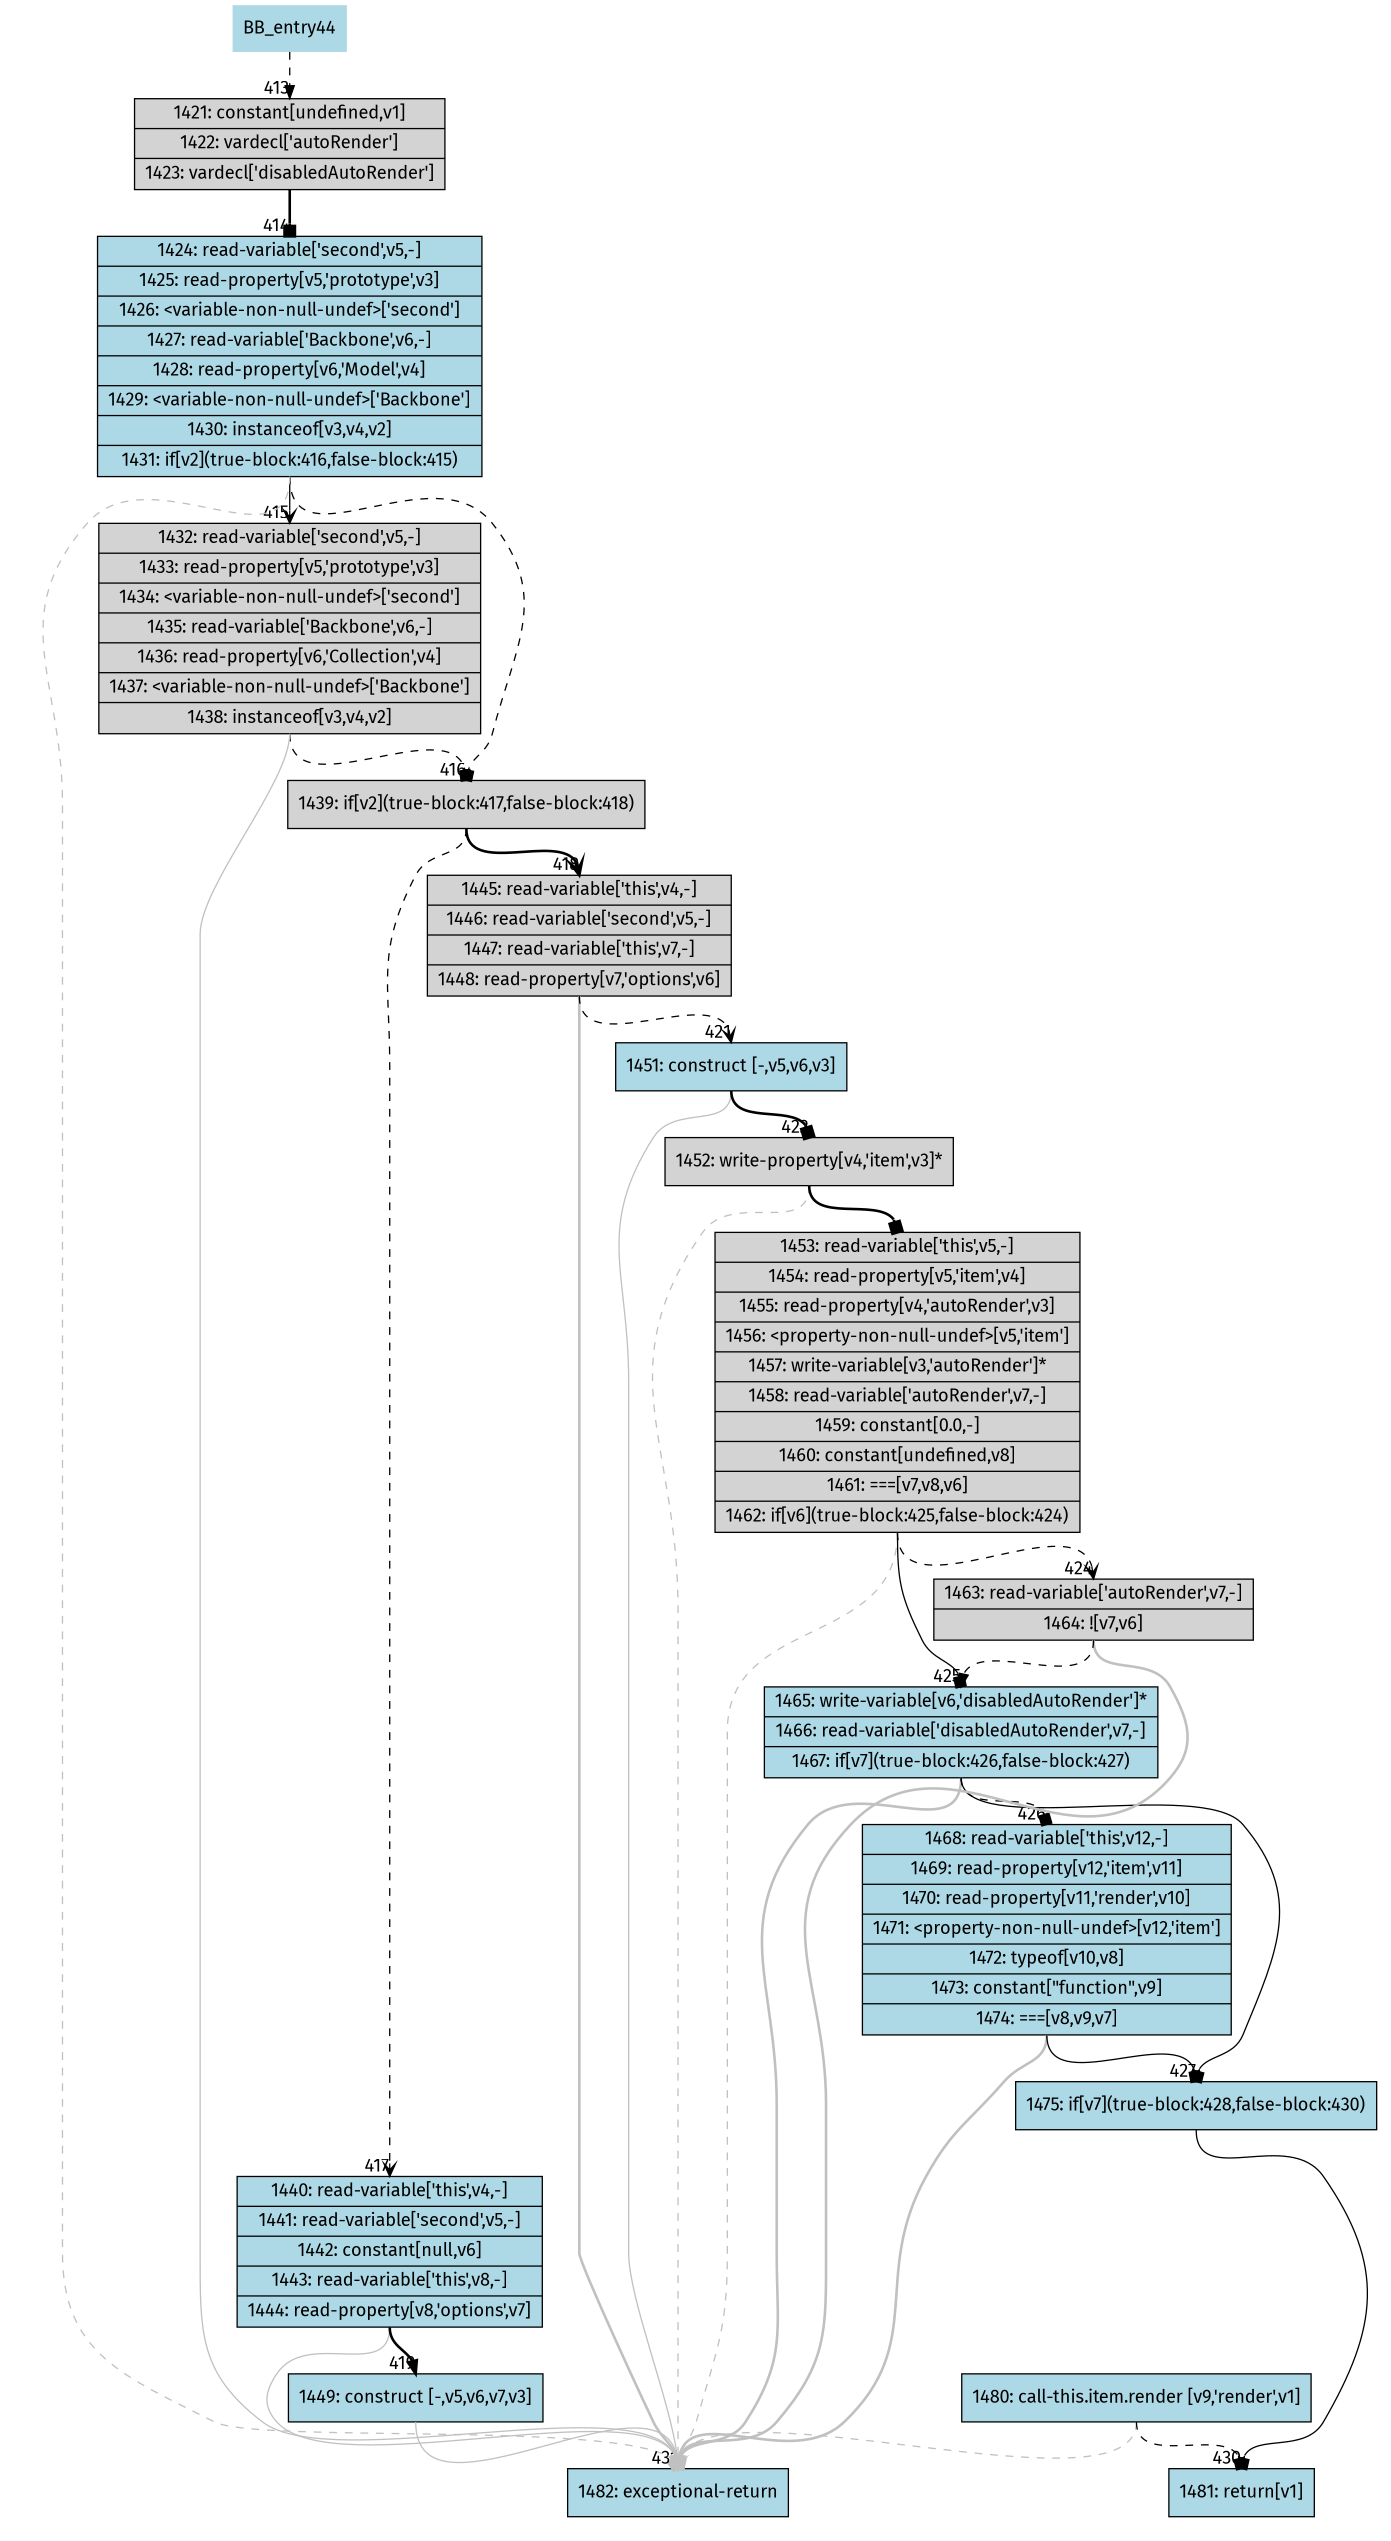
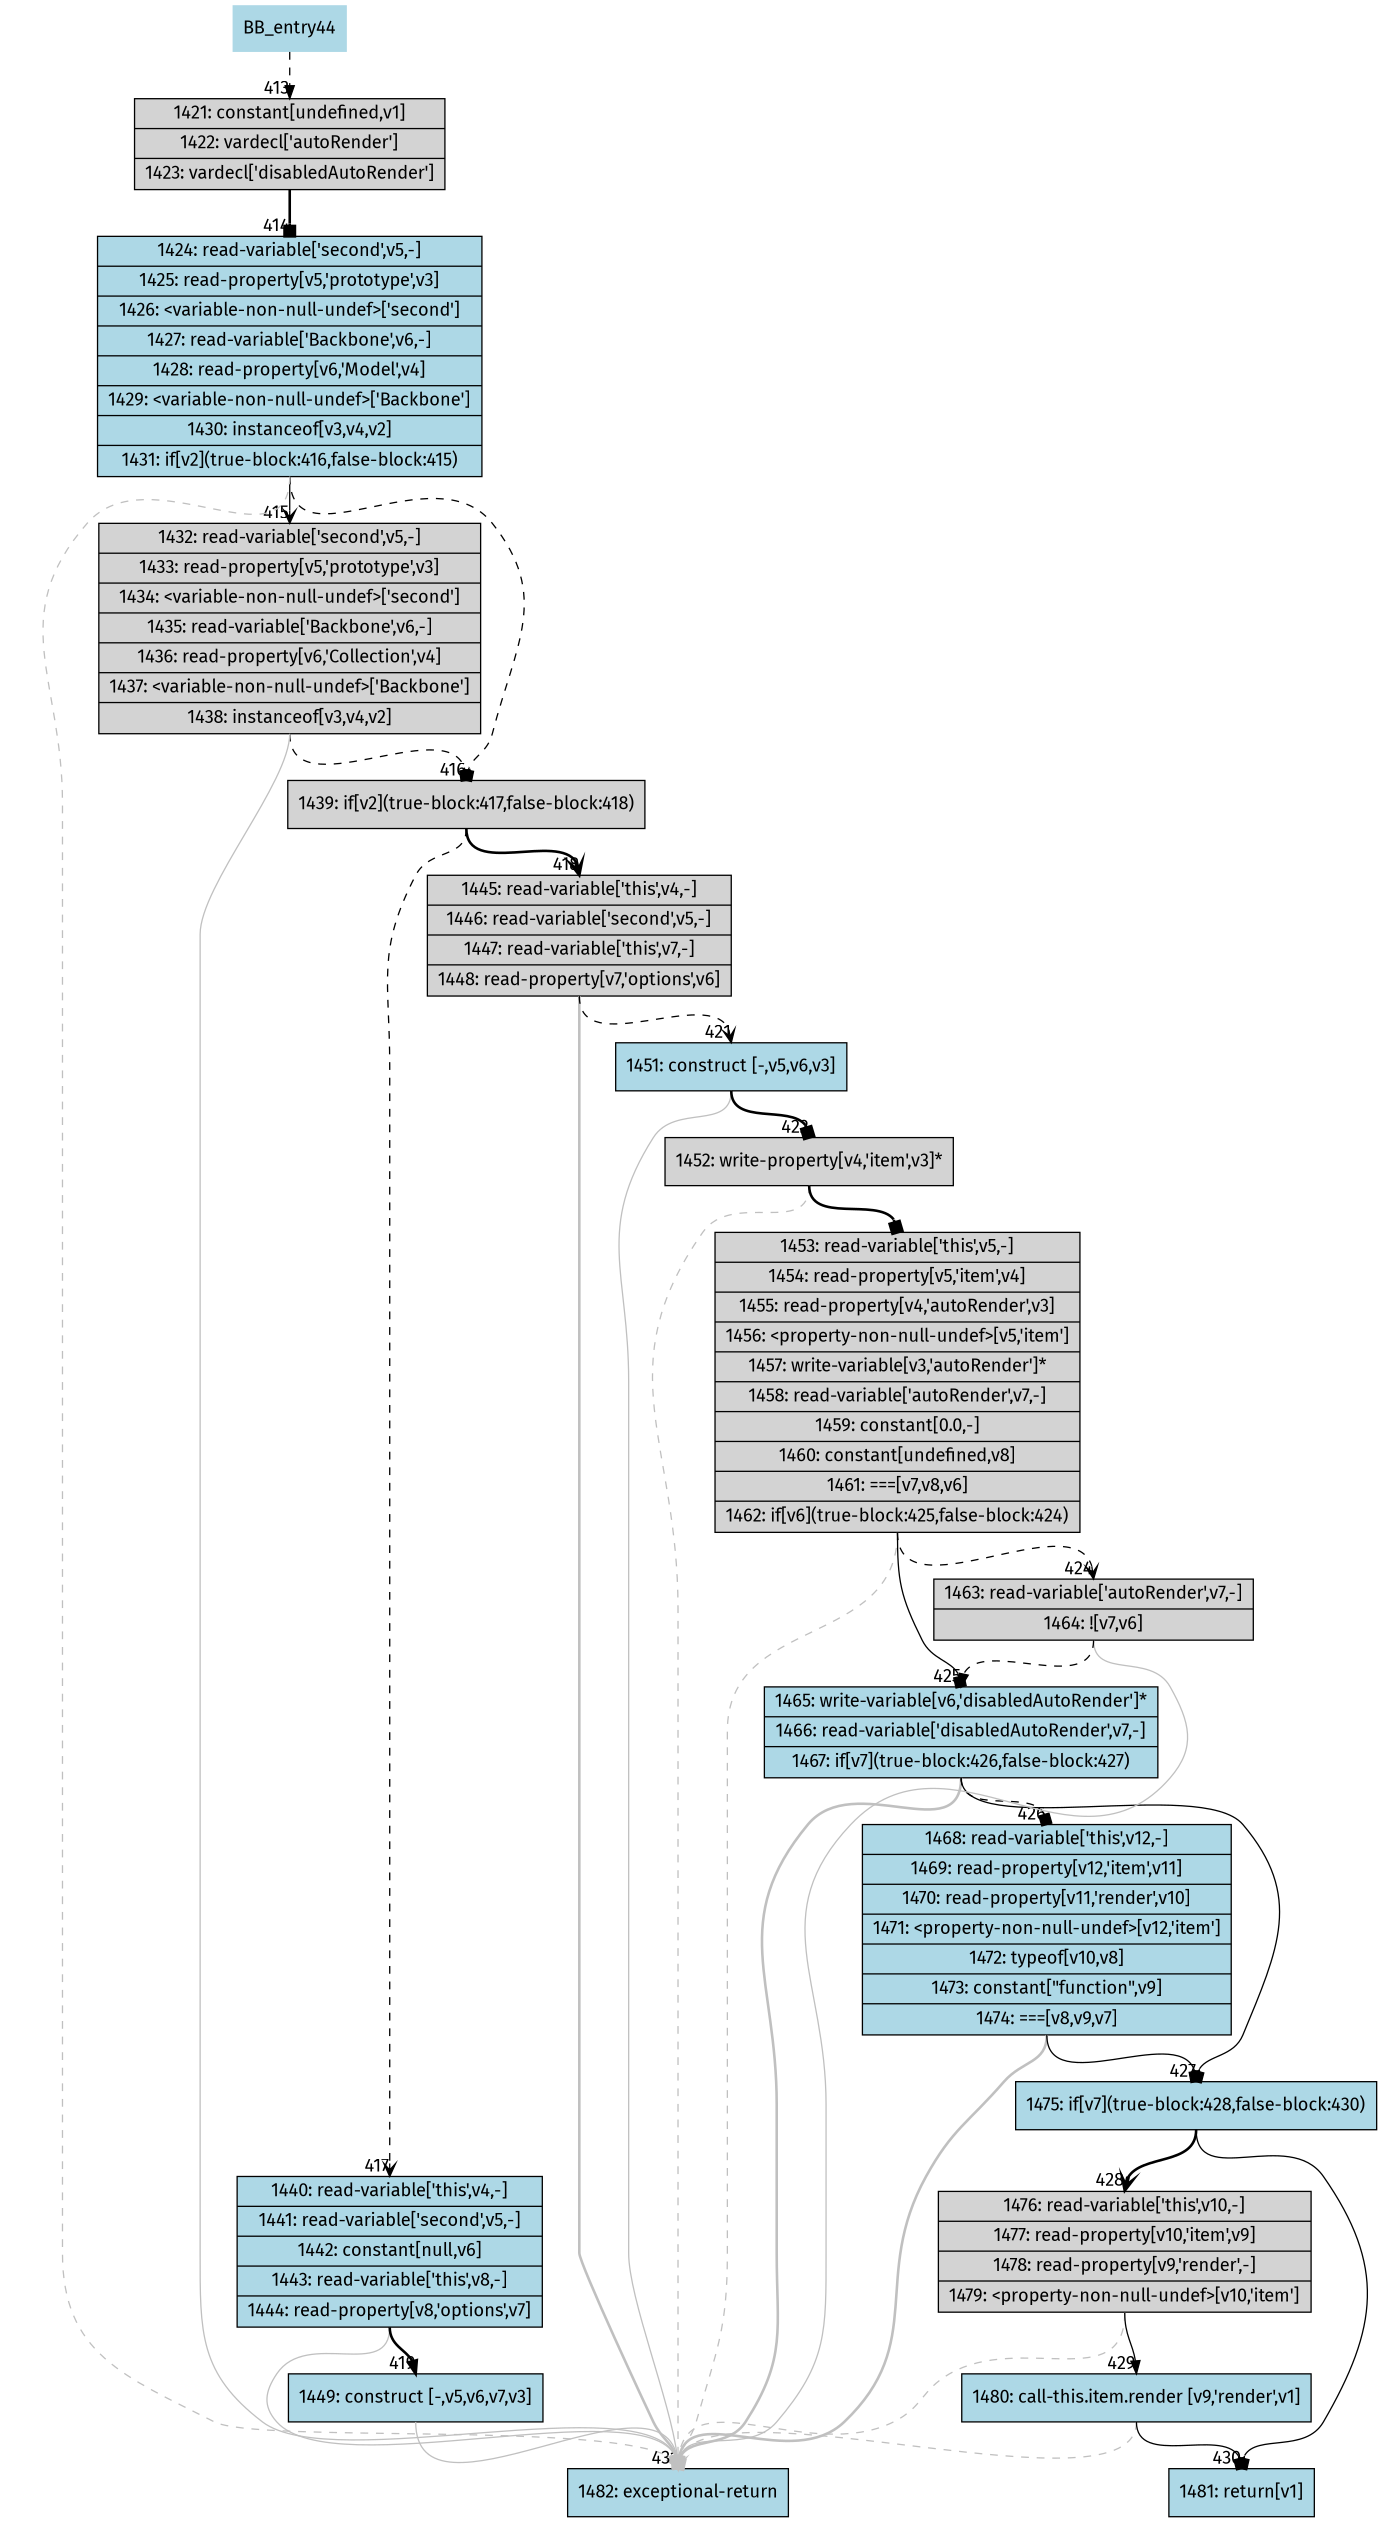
edge "1424: read-variable['second',v5,-]" -> "1482: exceptional-return": arrowhead box -> normal
edge "1463: read-variable['autoRender',v7,-]" -> "1482: exceptional-return": style bold -> solid
node "1476: read-variable['this',v10,-]": added
edge "1480: call-this.item.render [v9,'render',v1]" -> "1481: return[v1]": style dashed -> solid
